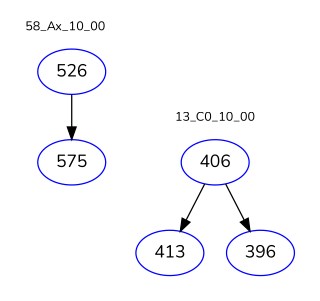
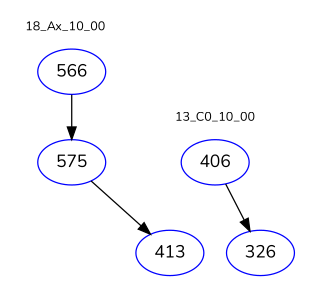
cluster "58_Ax_10_00": label "58_Ax_10_00" -> "18_Ax_10_00"
node "526": label "526" -> "566"
edge "406" -> "413": now "575" -> "413"
node "396": label "396" -> "326"
